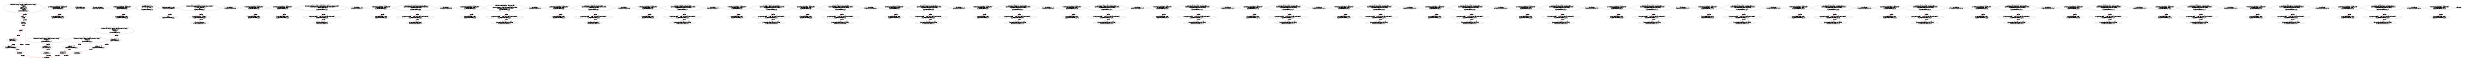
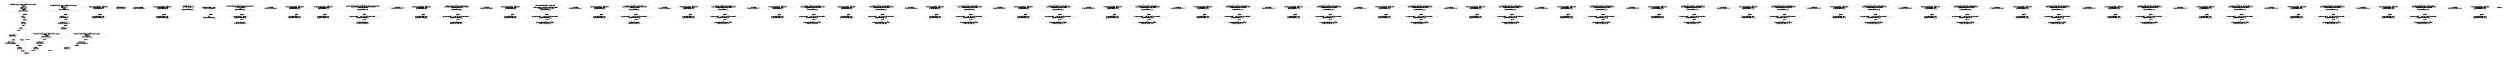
edge "3_ if_a == 0 30-if-4-6" -> "4_ return 0; 35-return-5-5": label "pos_next" -> "neg_next"
edge "21_ return c; 143-return-23-22" -> "0_ exit_node": removed, label "return_exit"
